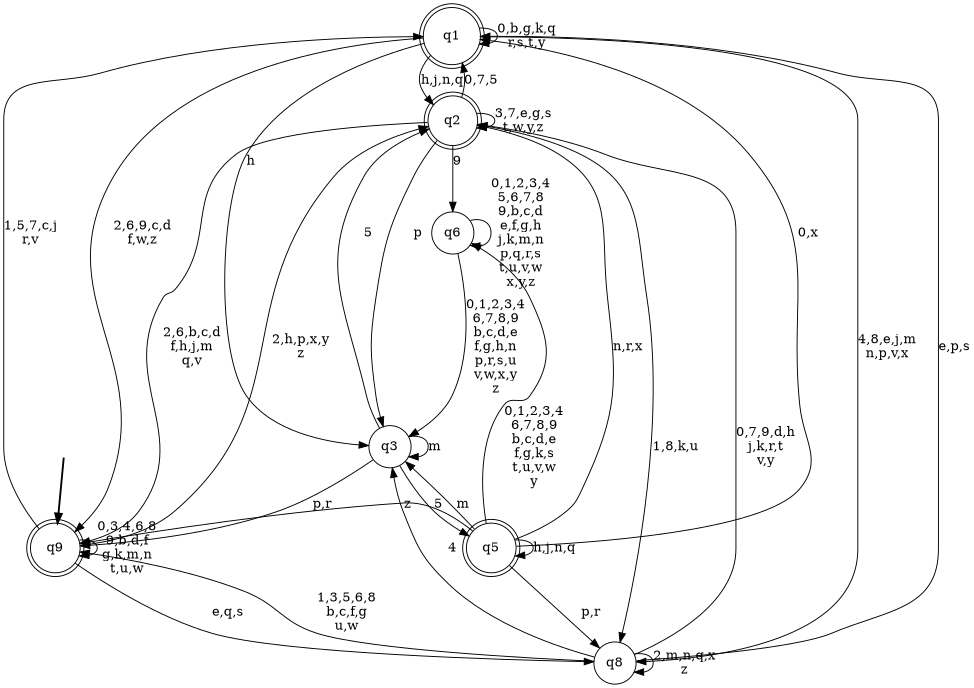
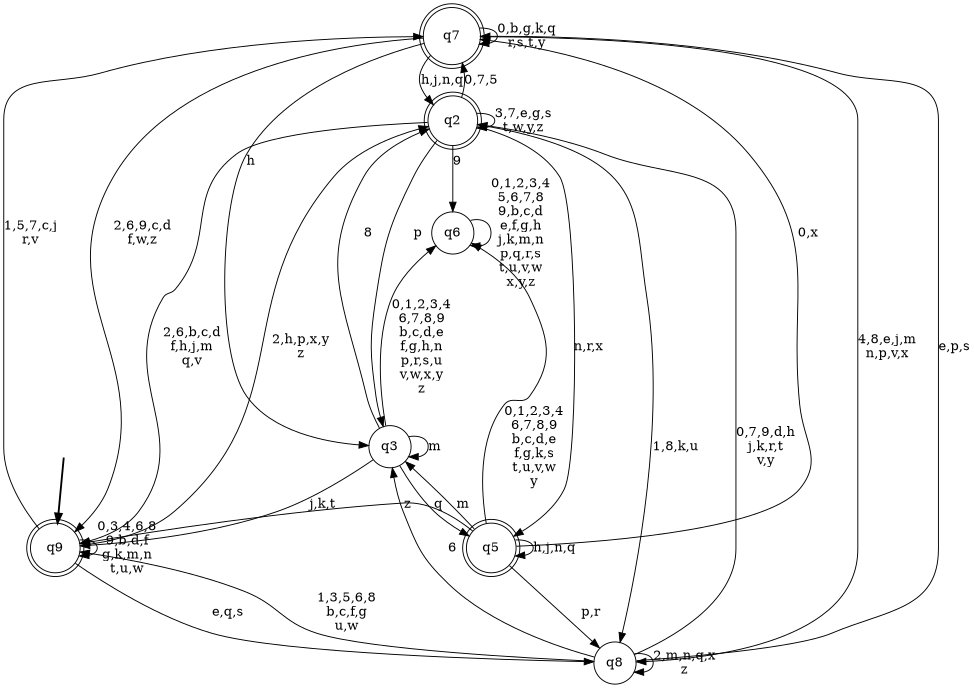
node "q1": label "q1" -> "q7"
edge "q3" -> "q2": label "5" -> "8"
edge "q5" -> "q2": reversed
edge "q6" -> "q3": reversed
edge "q3" -> "q9": label "p,r" -> "j,k,t"
edge "q3" -> "q5": label "5" -> "q"
edge "q8" -> "q3": label "4" -> "6"
